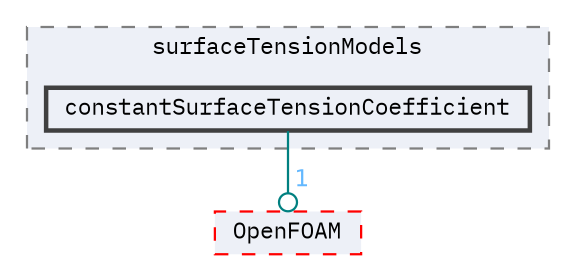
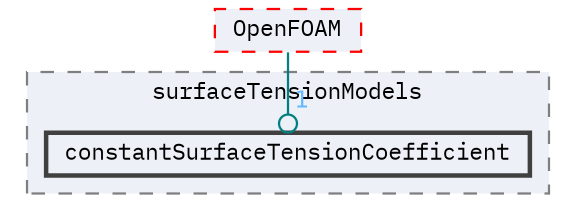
edge "constantSurfaceTensionCoefficient" -> "OpenFOAM": reversed
